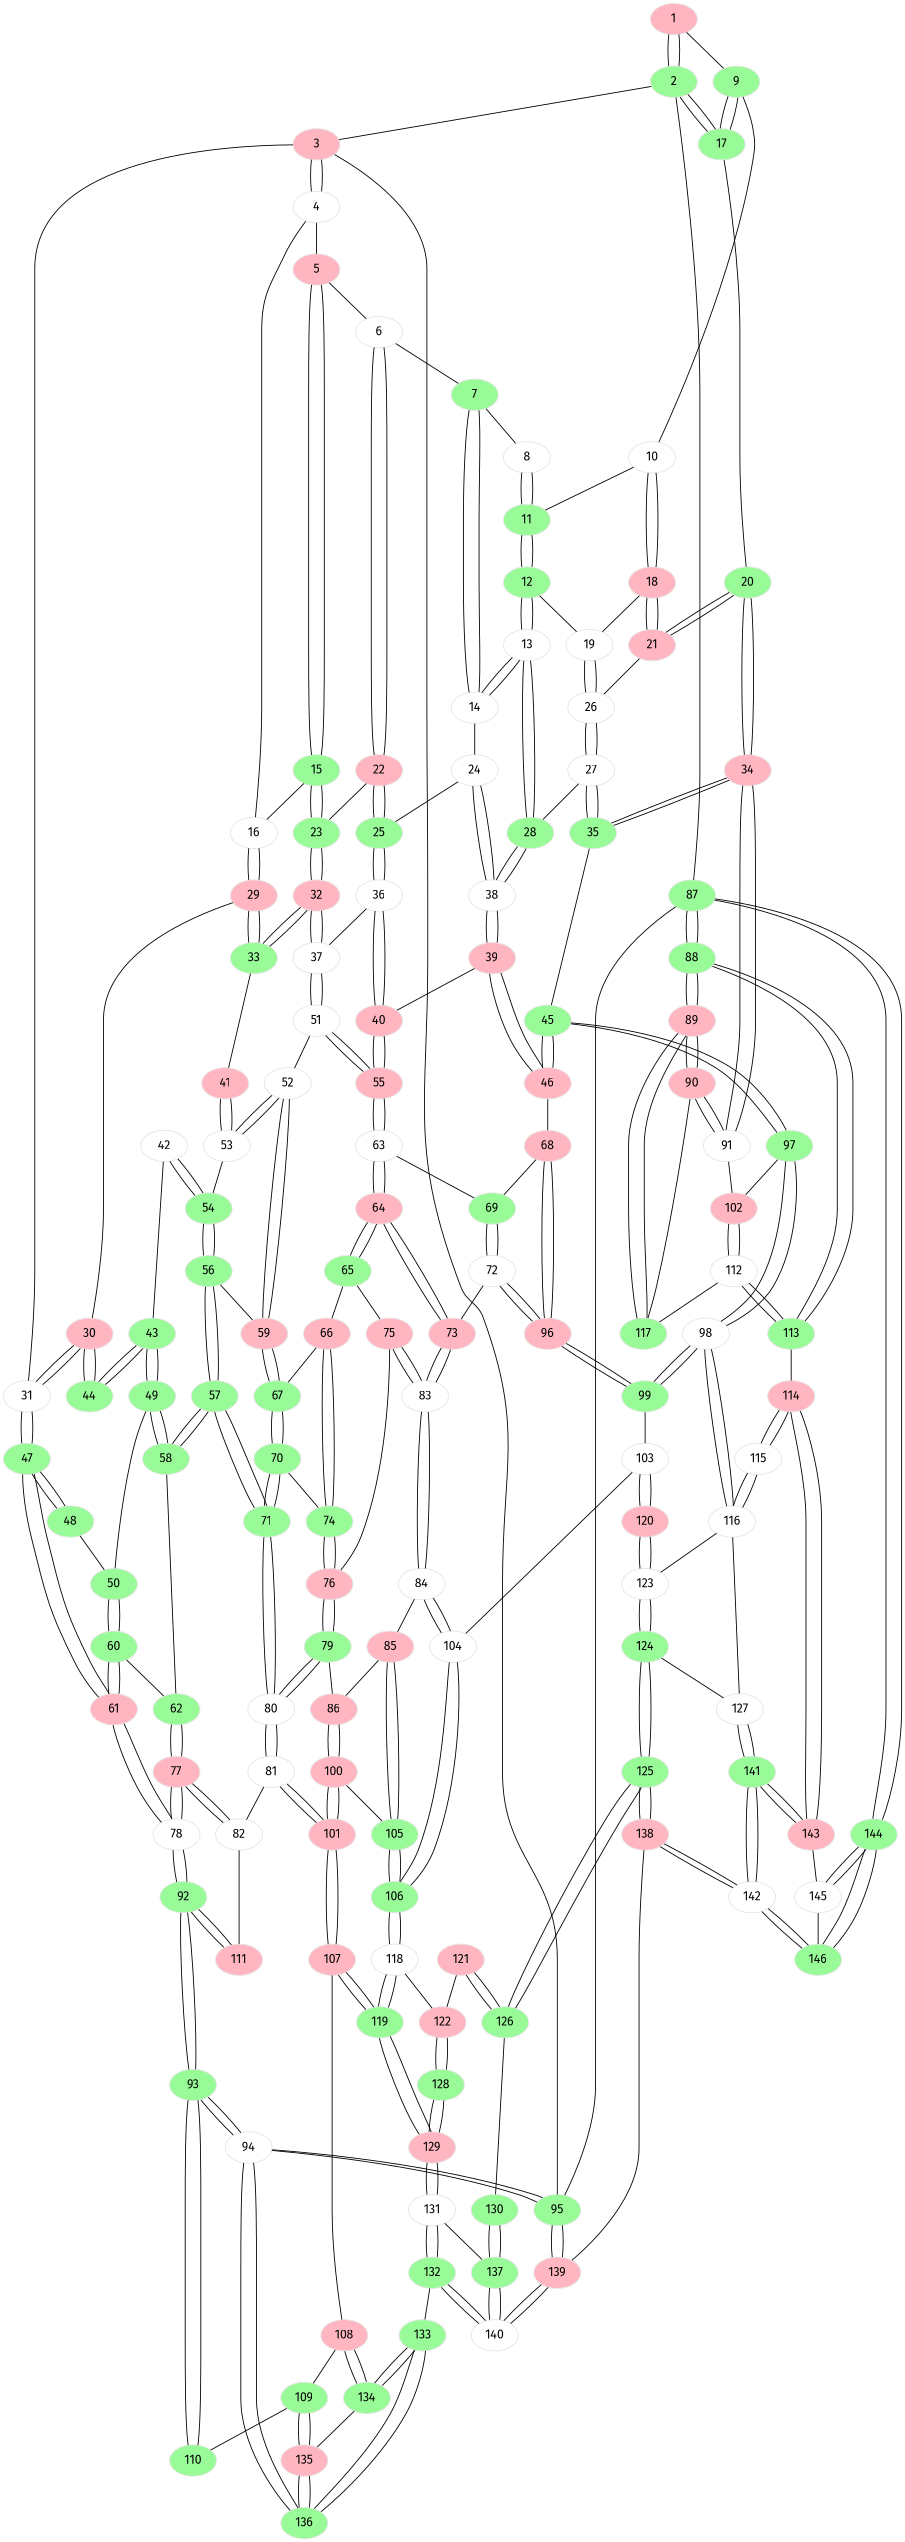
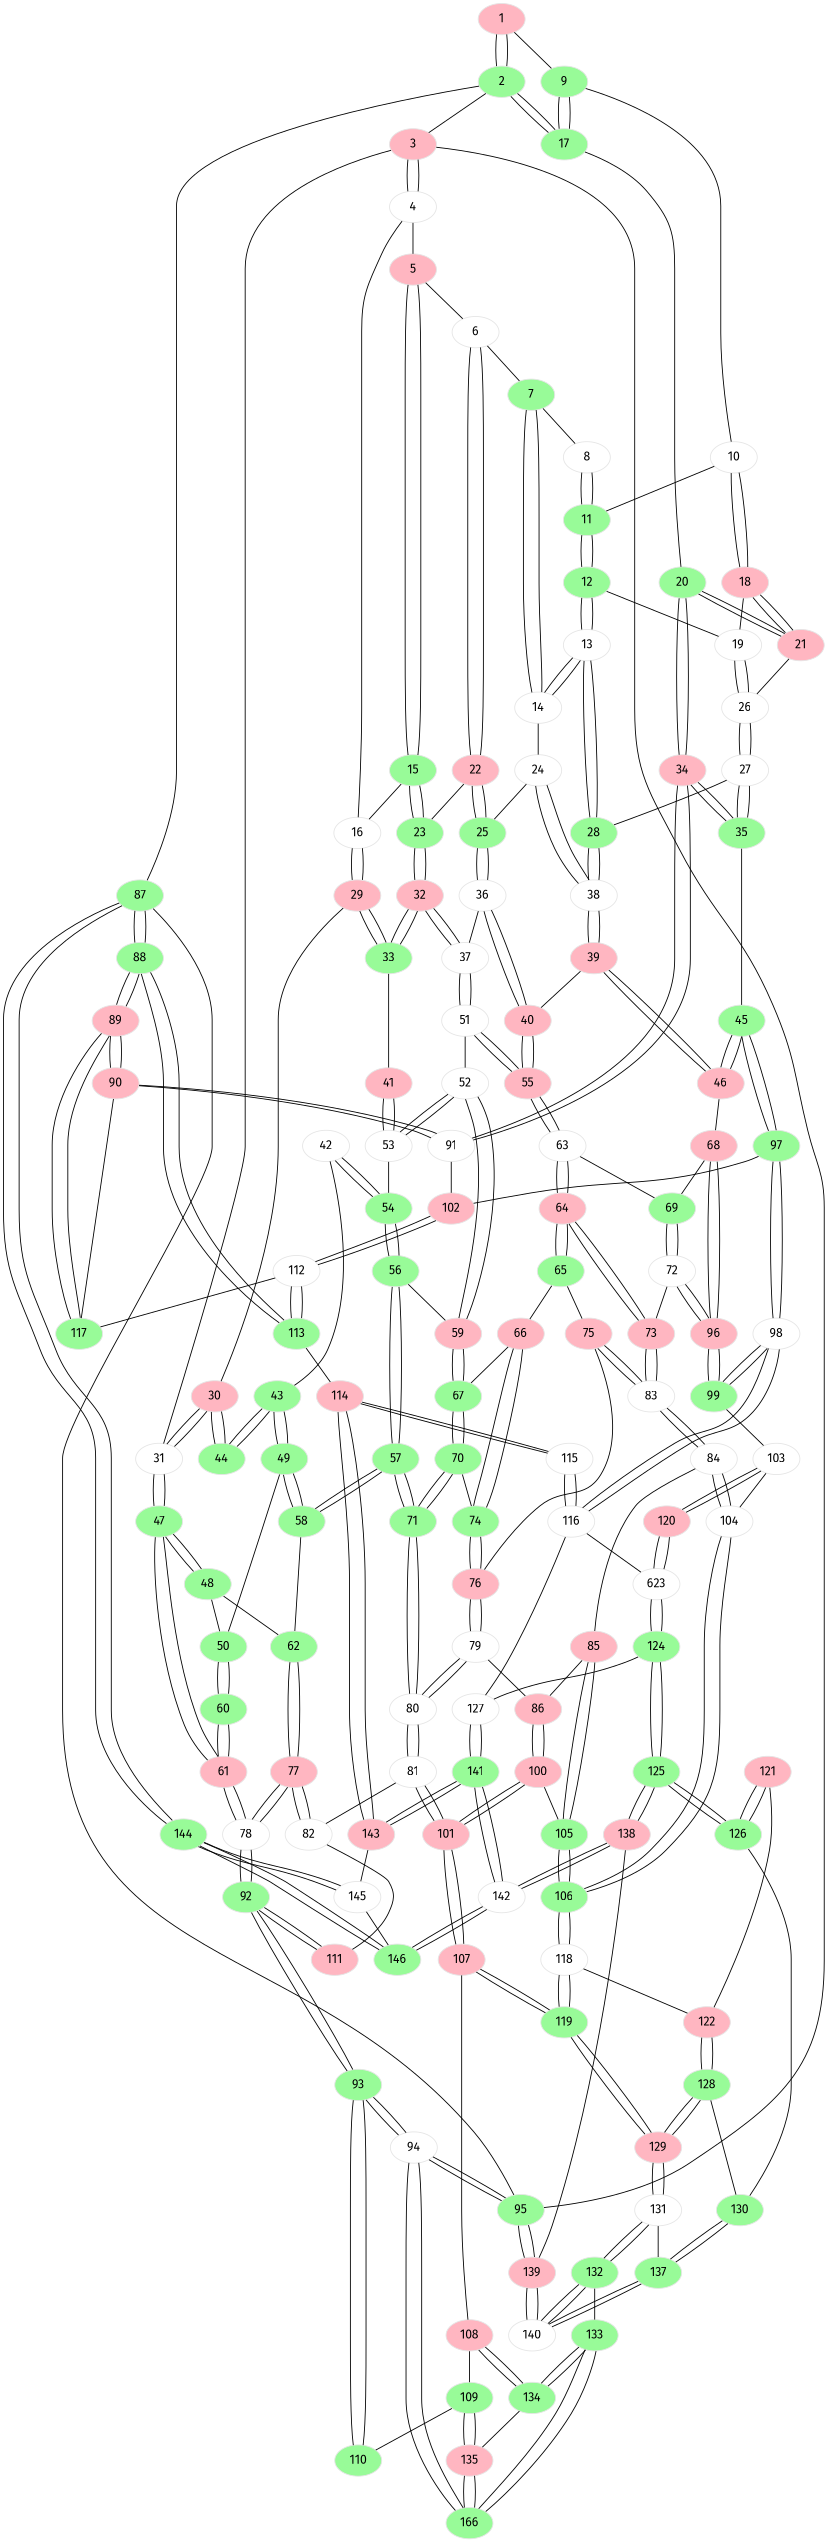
node "123": label "123" -> "623"
node "79": fillcolor palegreen -> white
edge "60" -- "62": now "48" -- "62"
edge "128" -- "130": added
node "136": label "136" -> "166"
